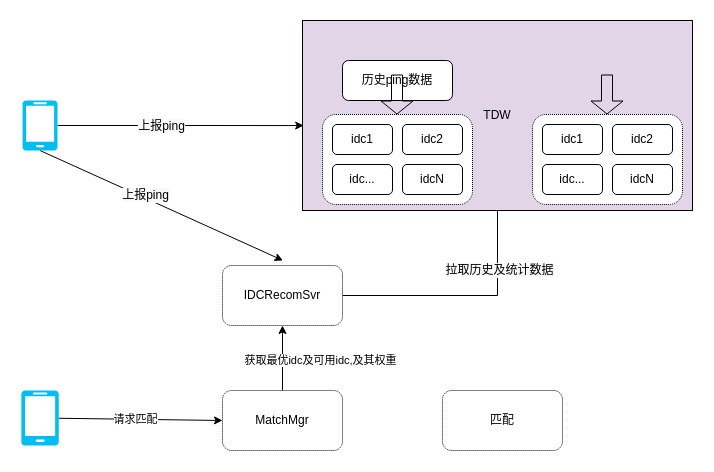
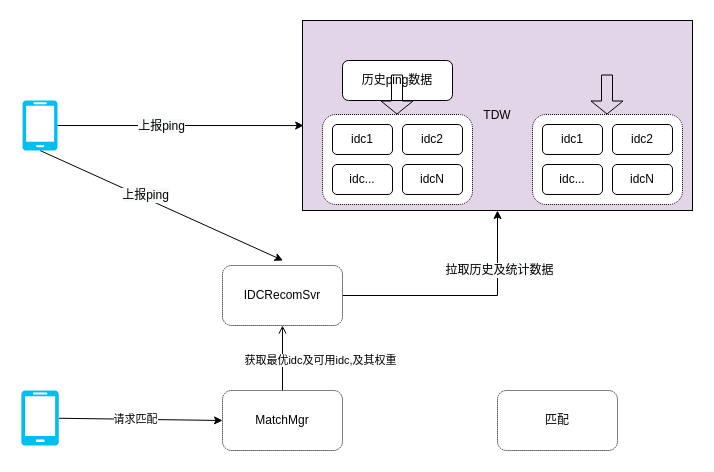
edge "TDW" -- "IDCRecomSvr": arrowhead none -> classic
edge "MatchMgr" -> "IDCRecomSvr": arrowhead classic -> open
node "匹配": moved (503, 421) -> (558, 421)
